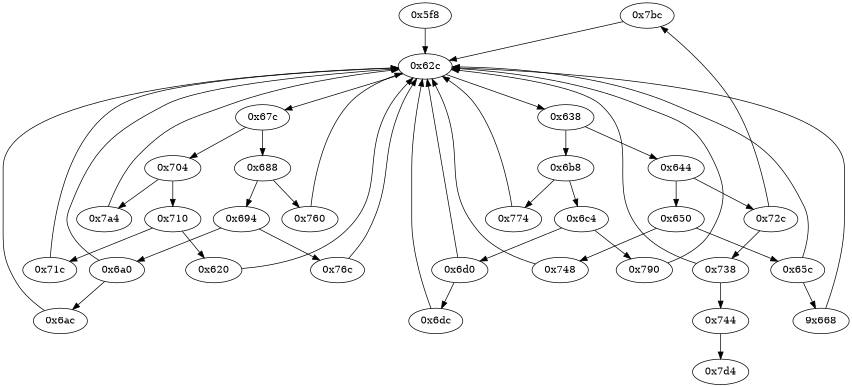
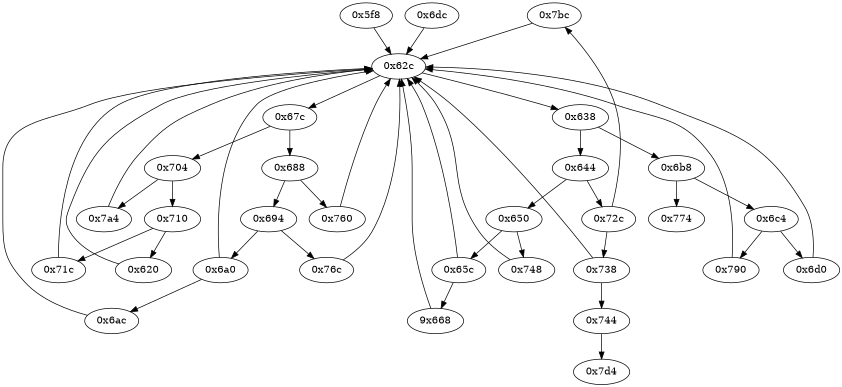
edge "0x774" -> "0x62c": removed
edge "0x6d0" -> "0x6dc": removed
